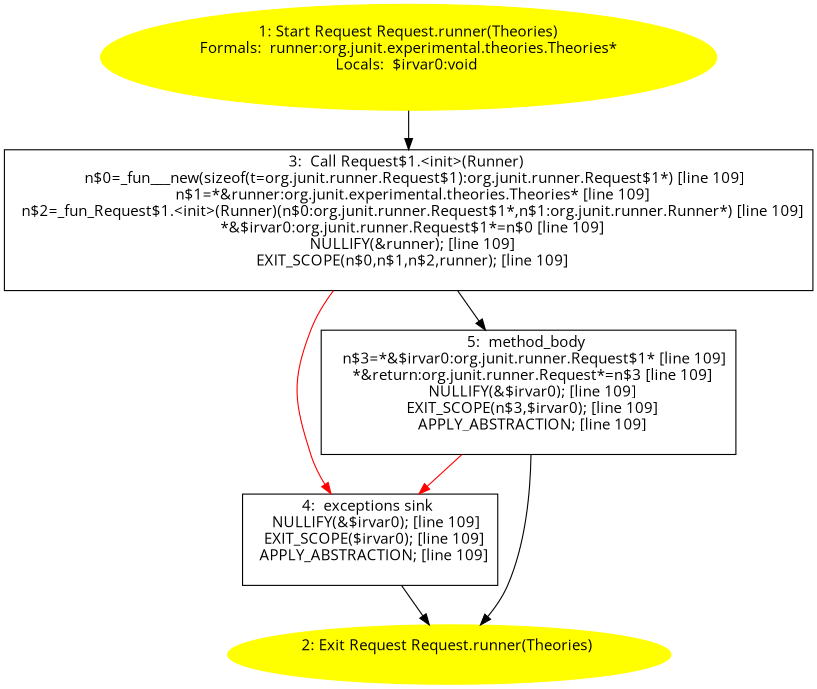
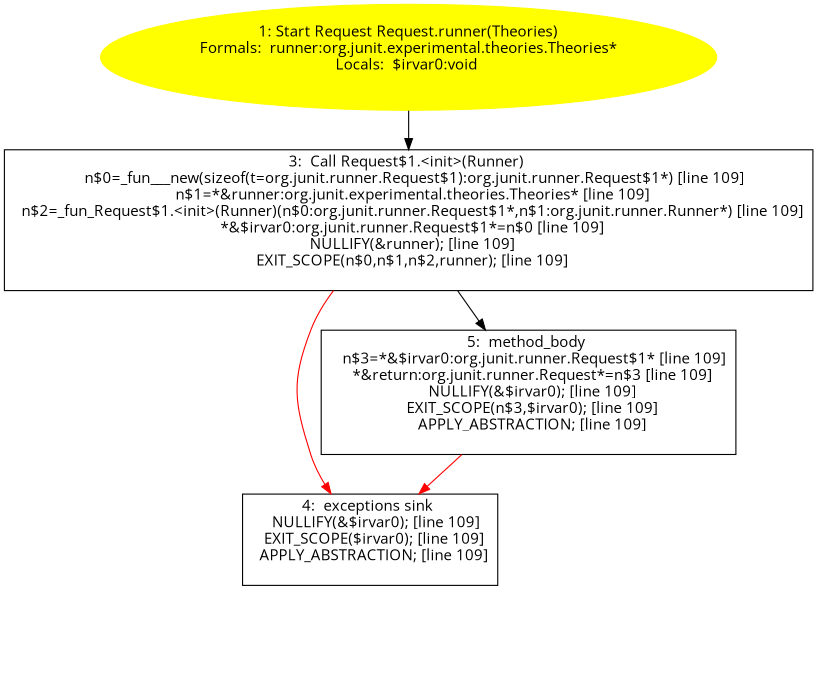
node "2: Exit Request Request.runner(Theories)": removed
